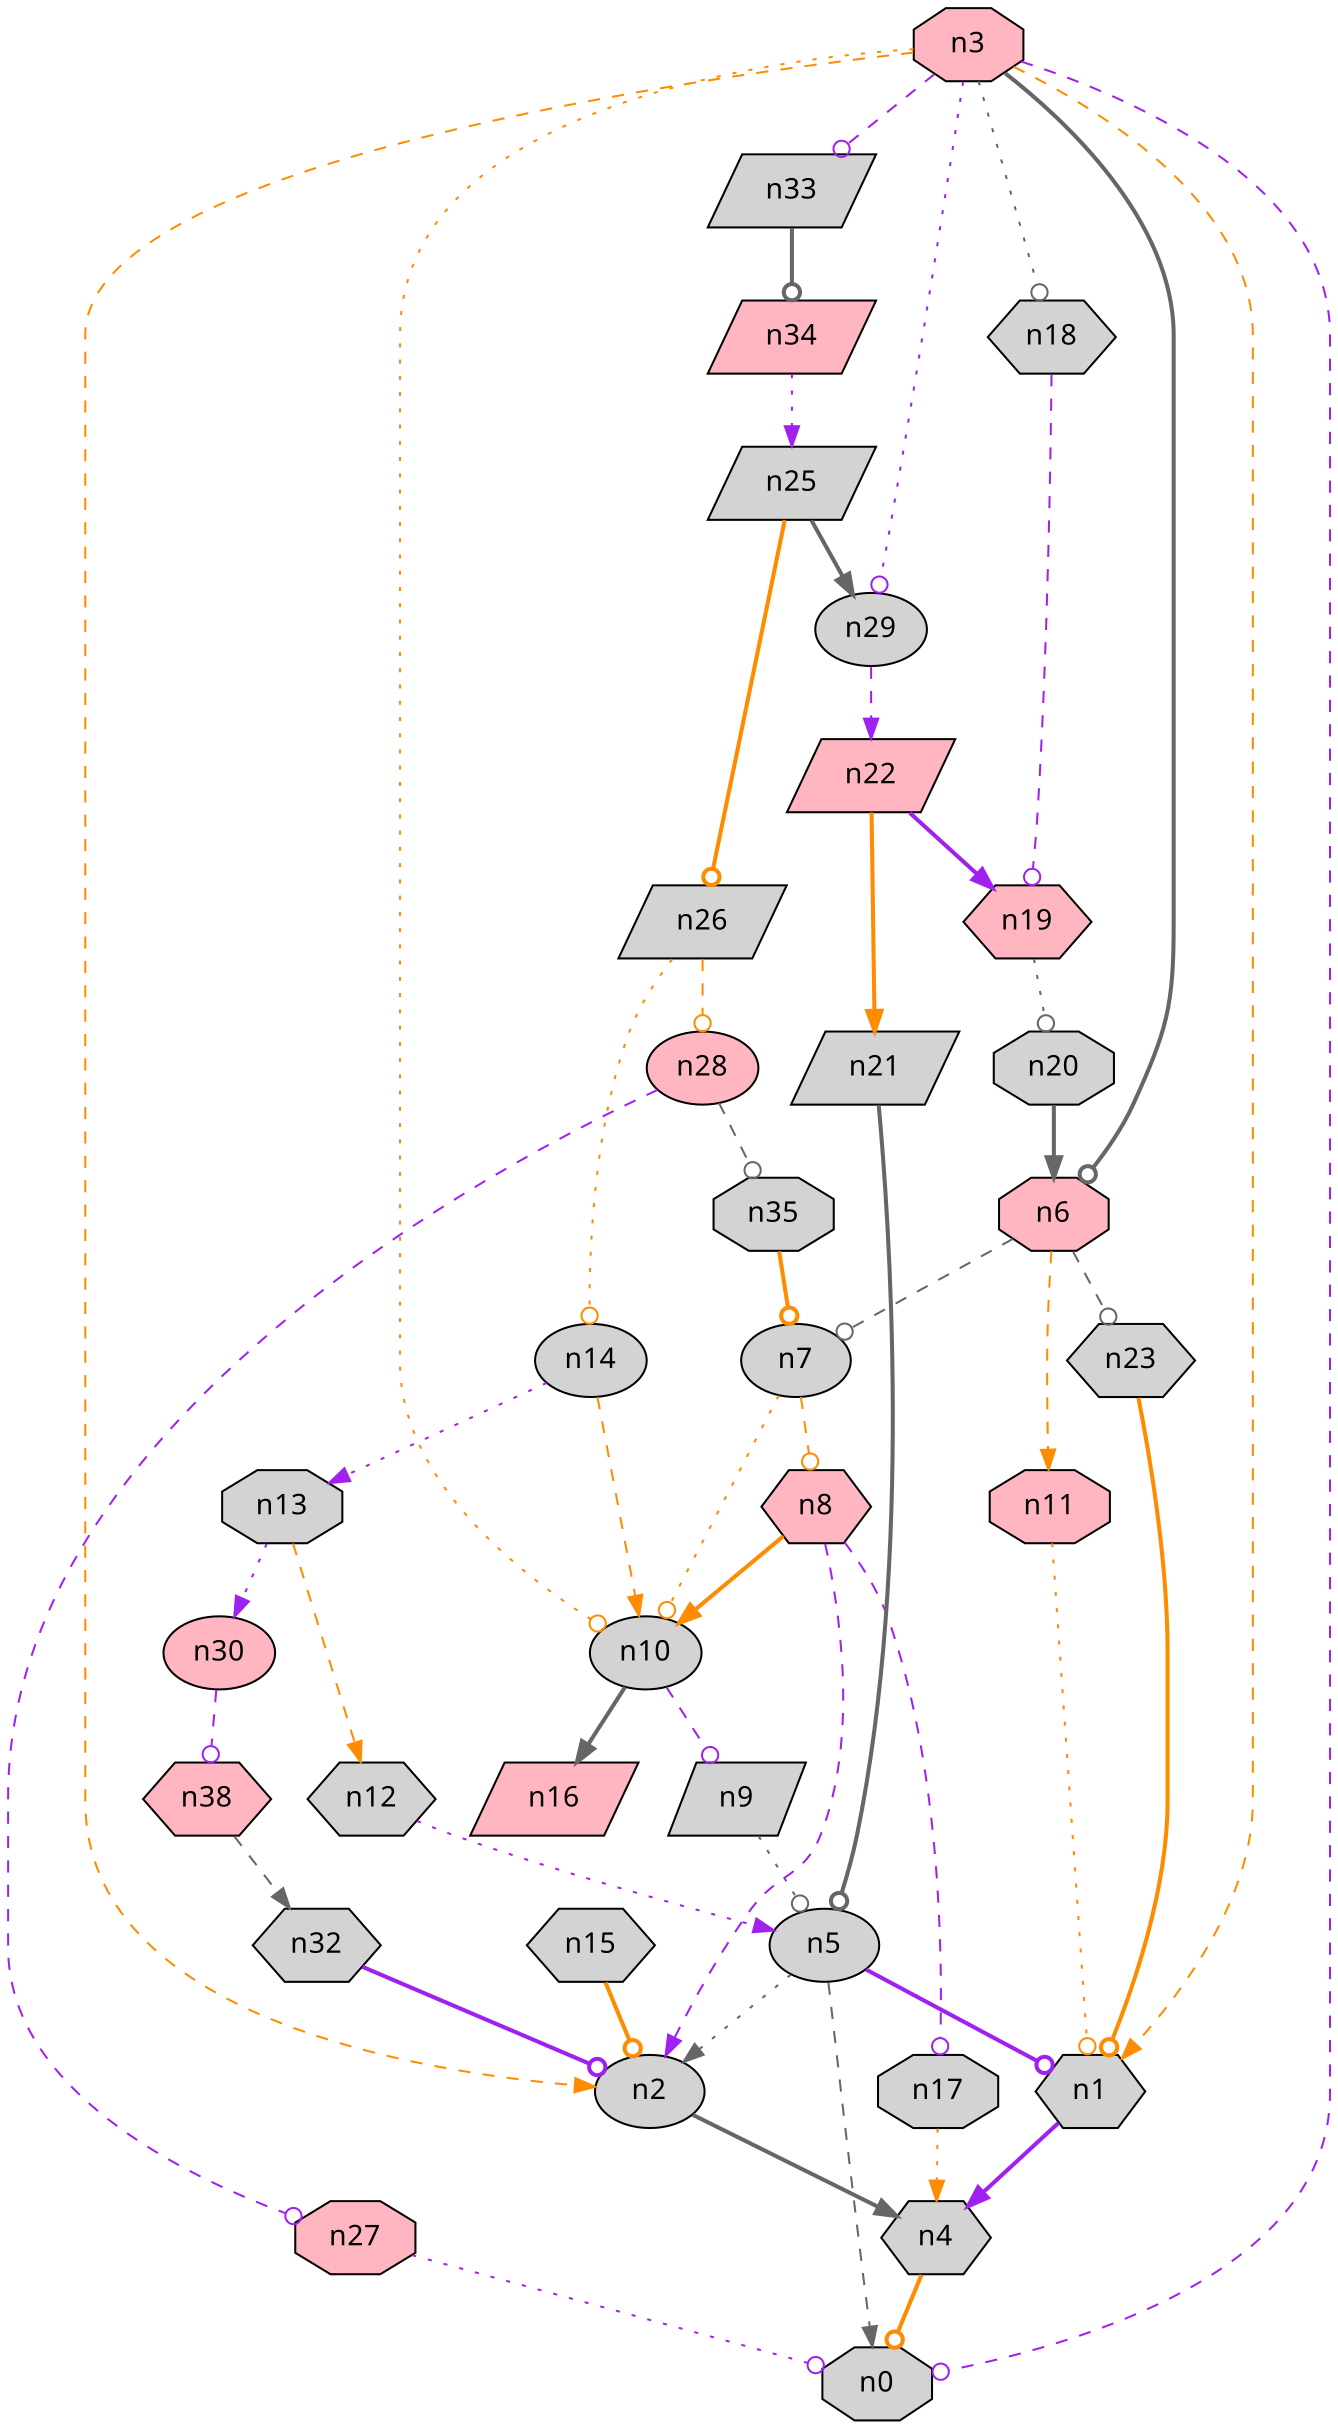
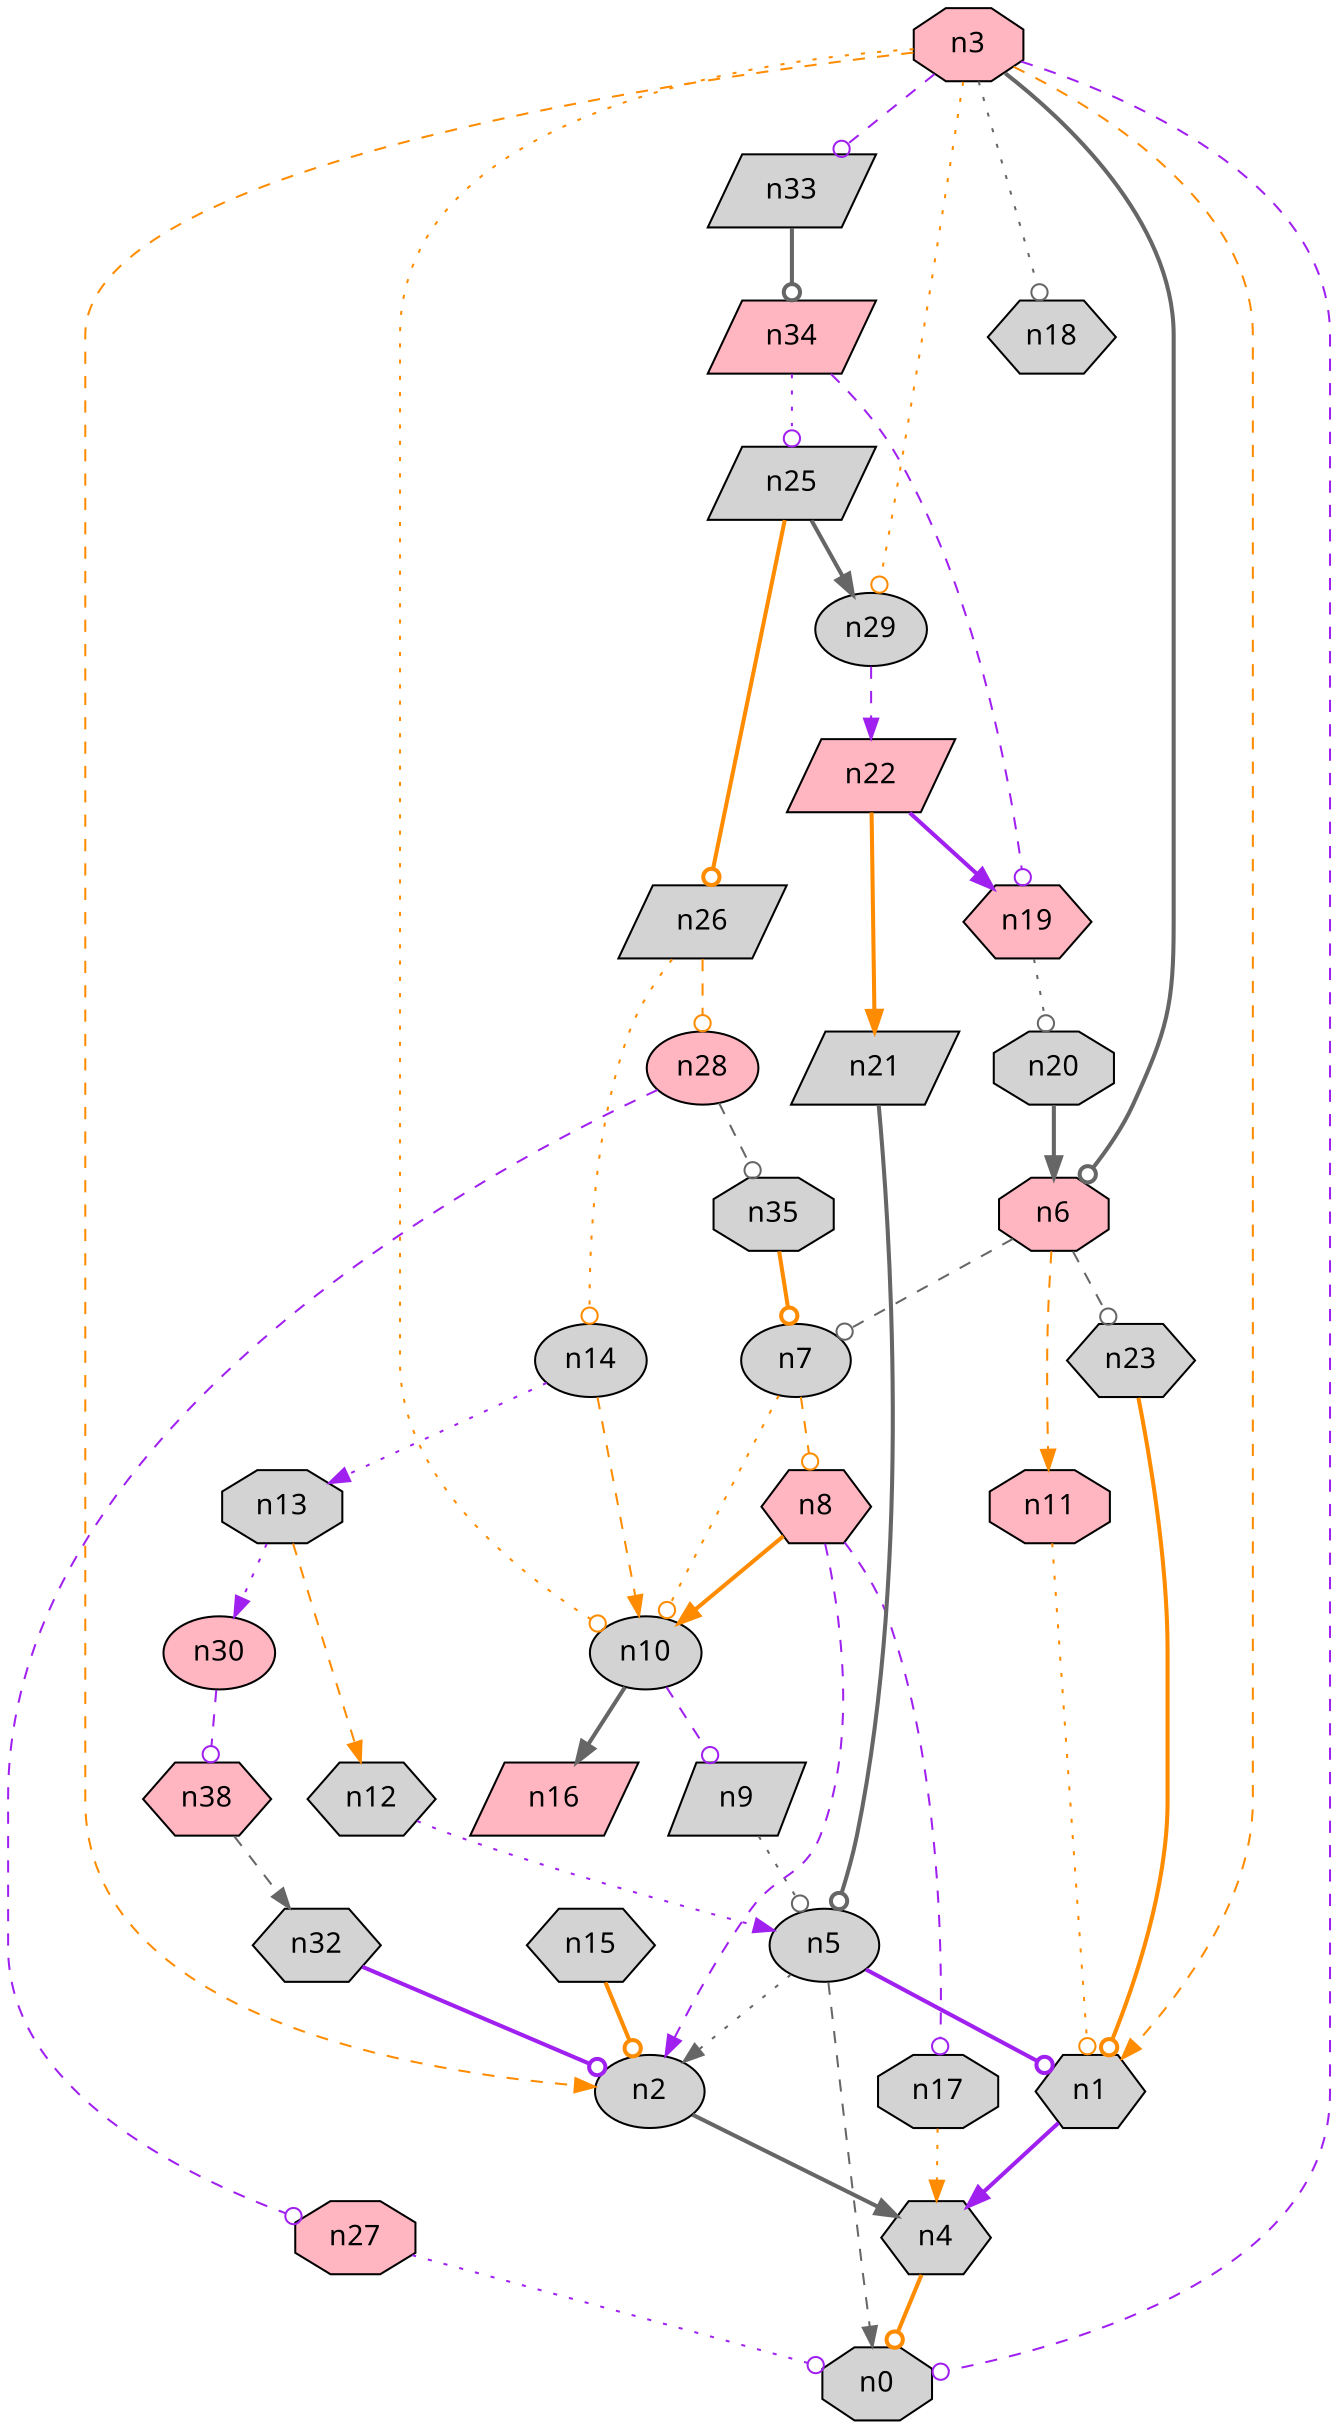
edge "n3" -> "n29": color purple -> darkorange
edge "n34" -> "n25": arrowhead normal -> odot
edge "n18" -> "n19": now "n34" -> "n19"
